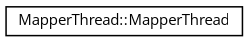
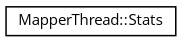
node "MapperThread::MapperThread": label "MapperThread::MapperThread" -> "MapperThread::Stats"
